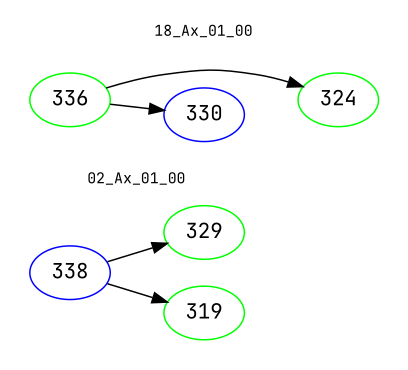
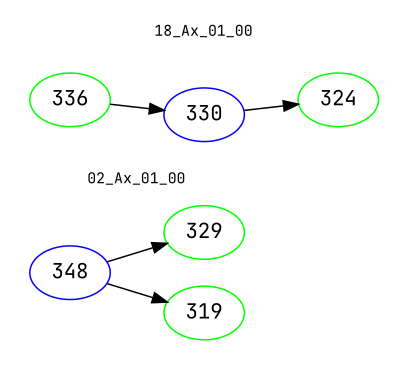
edge "336" -> "324": now "330" -> "324"
node "338": label "338" -> "348"
